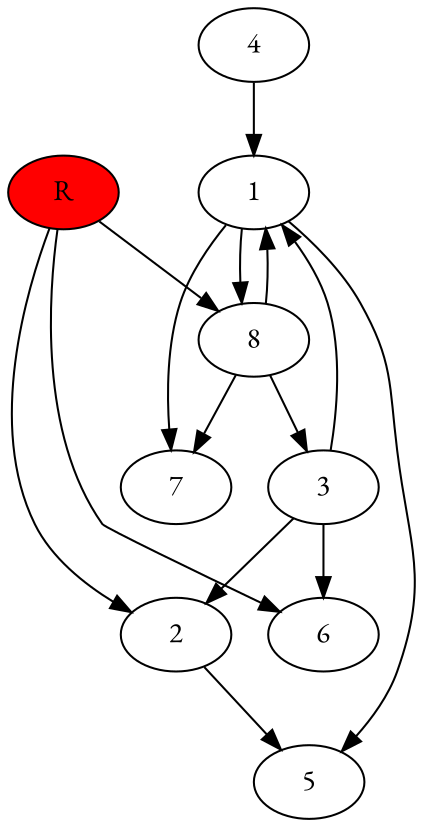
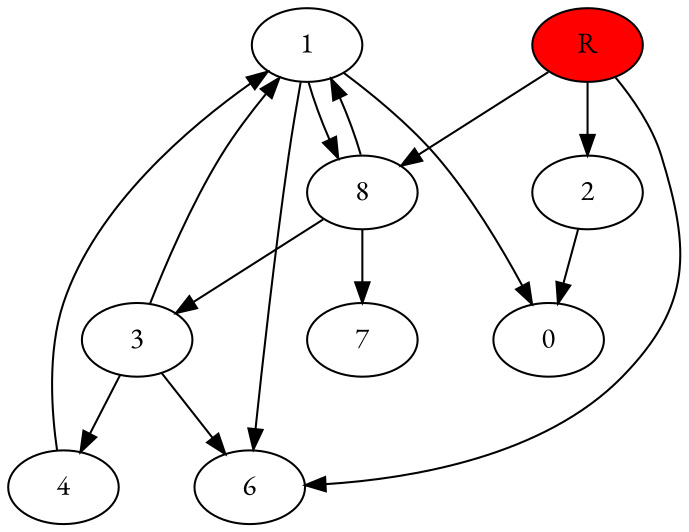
edge "1" -> "7": now "1" -> "6"
edge "3" -> "2": now "3" -> "4"
node "5": label "5" -> "0"
